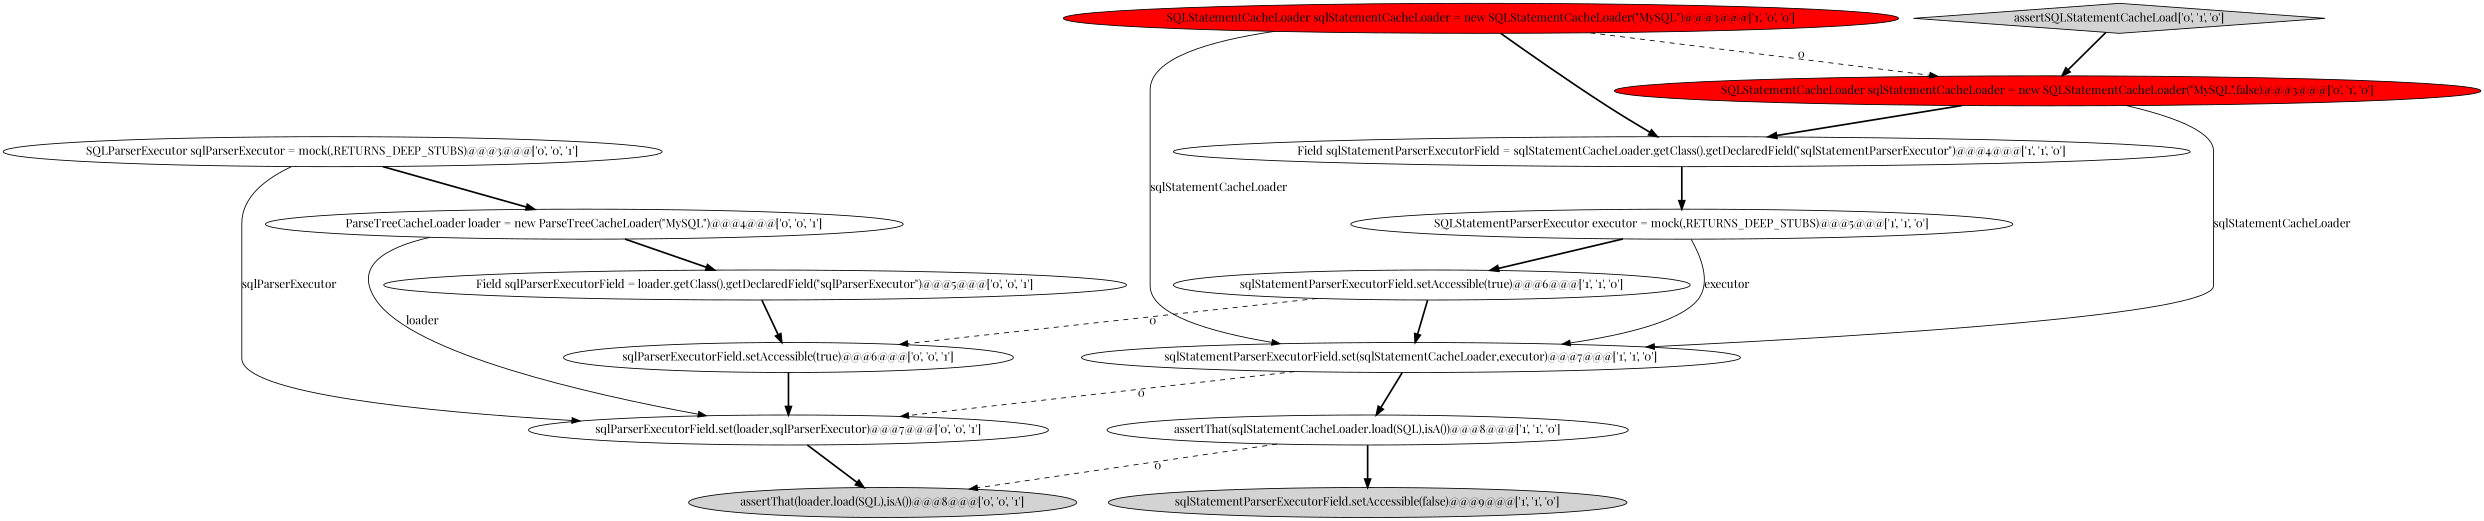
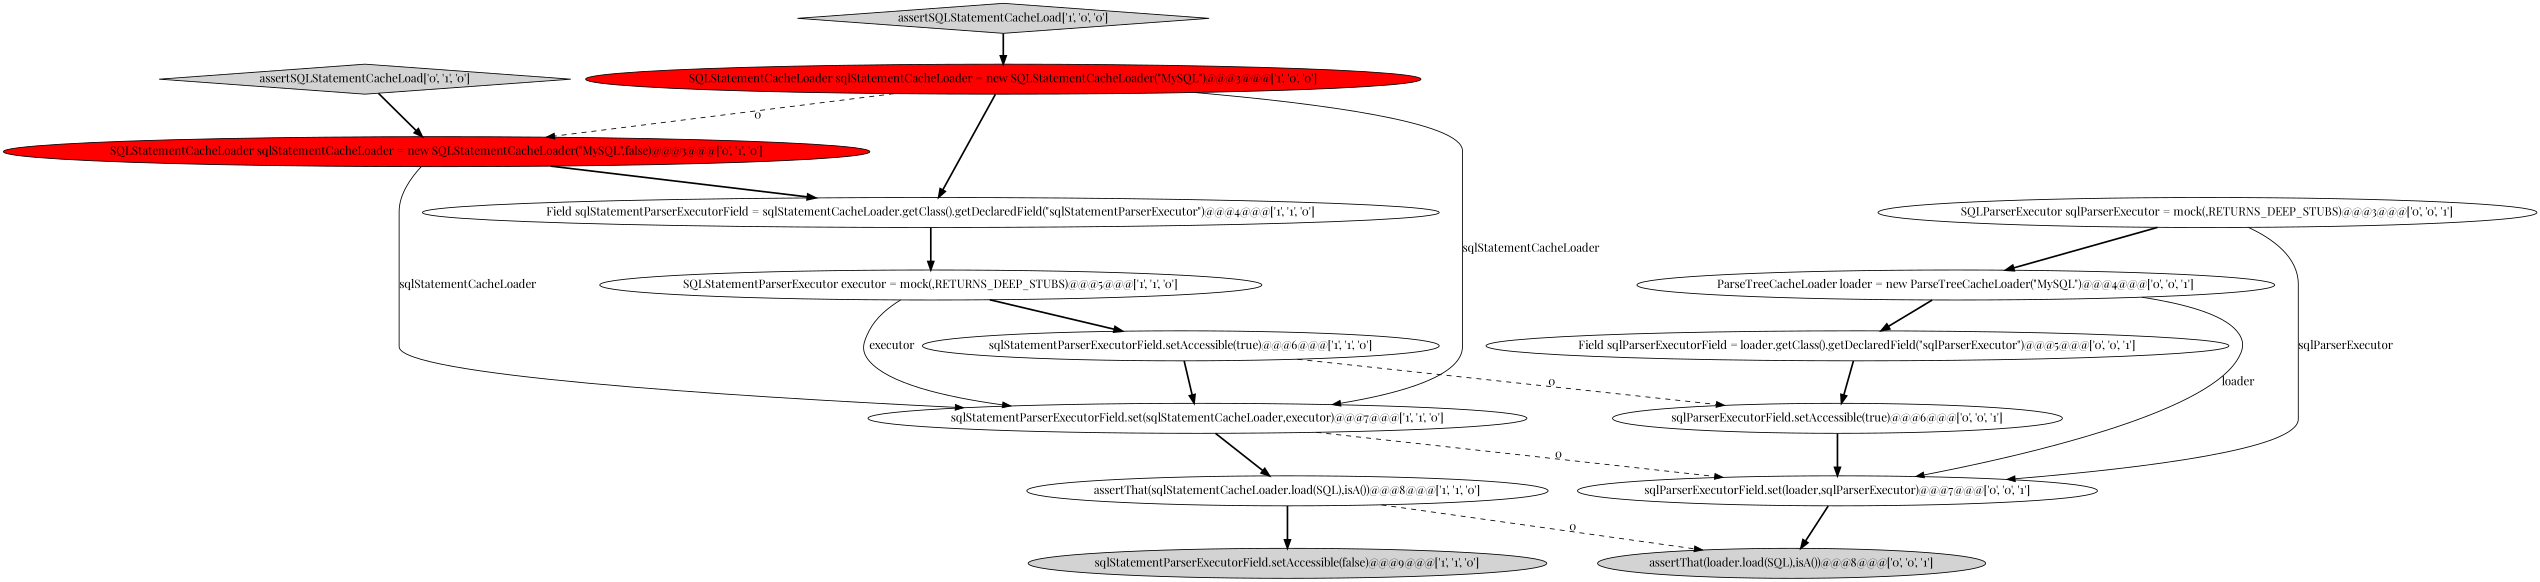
node "assertSQLStatementCacheLoad['1', '0', '0']": added
